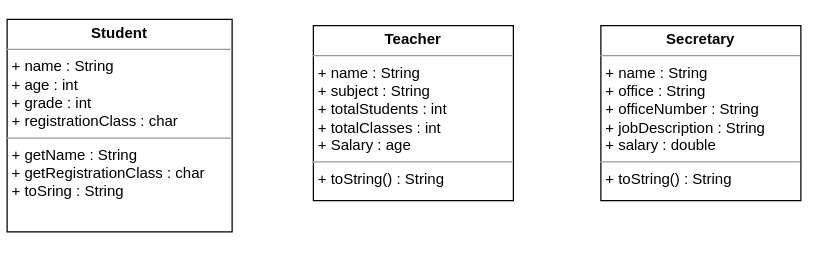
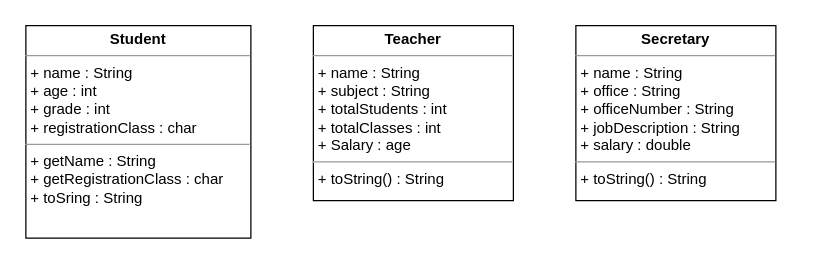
node "Secretary + name : String + office : String + officeNumber : String + jobDescription : String + salary : double + toString() : String": moved (701, 113) -> (676, 113)
node "Student + name : String + age : int + grade : int + registrationClass : char + getName : String + getRegistrationClass : char + toSring : String": moved (119, 126) -> (138, 132)
